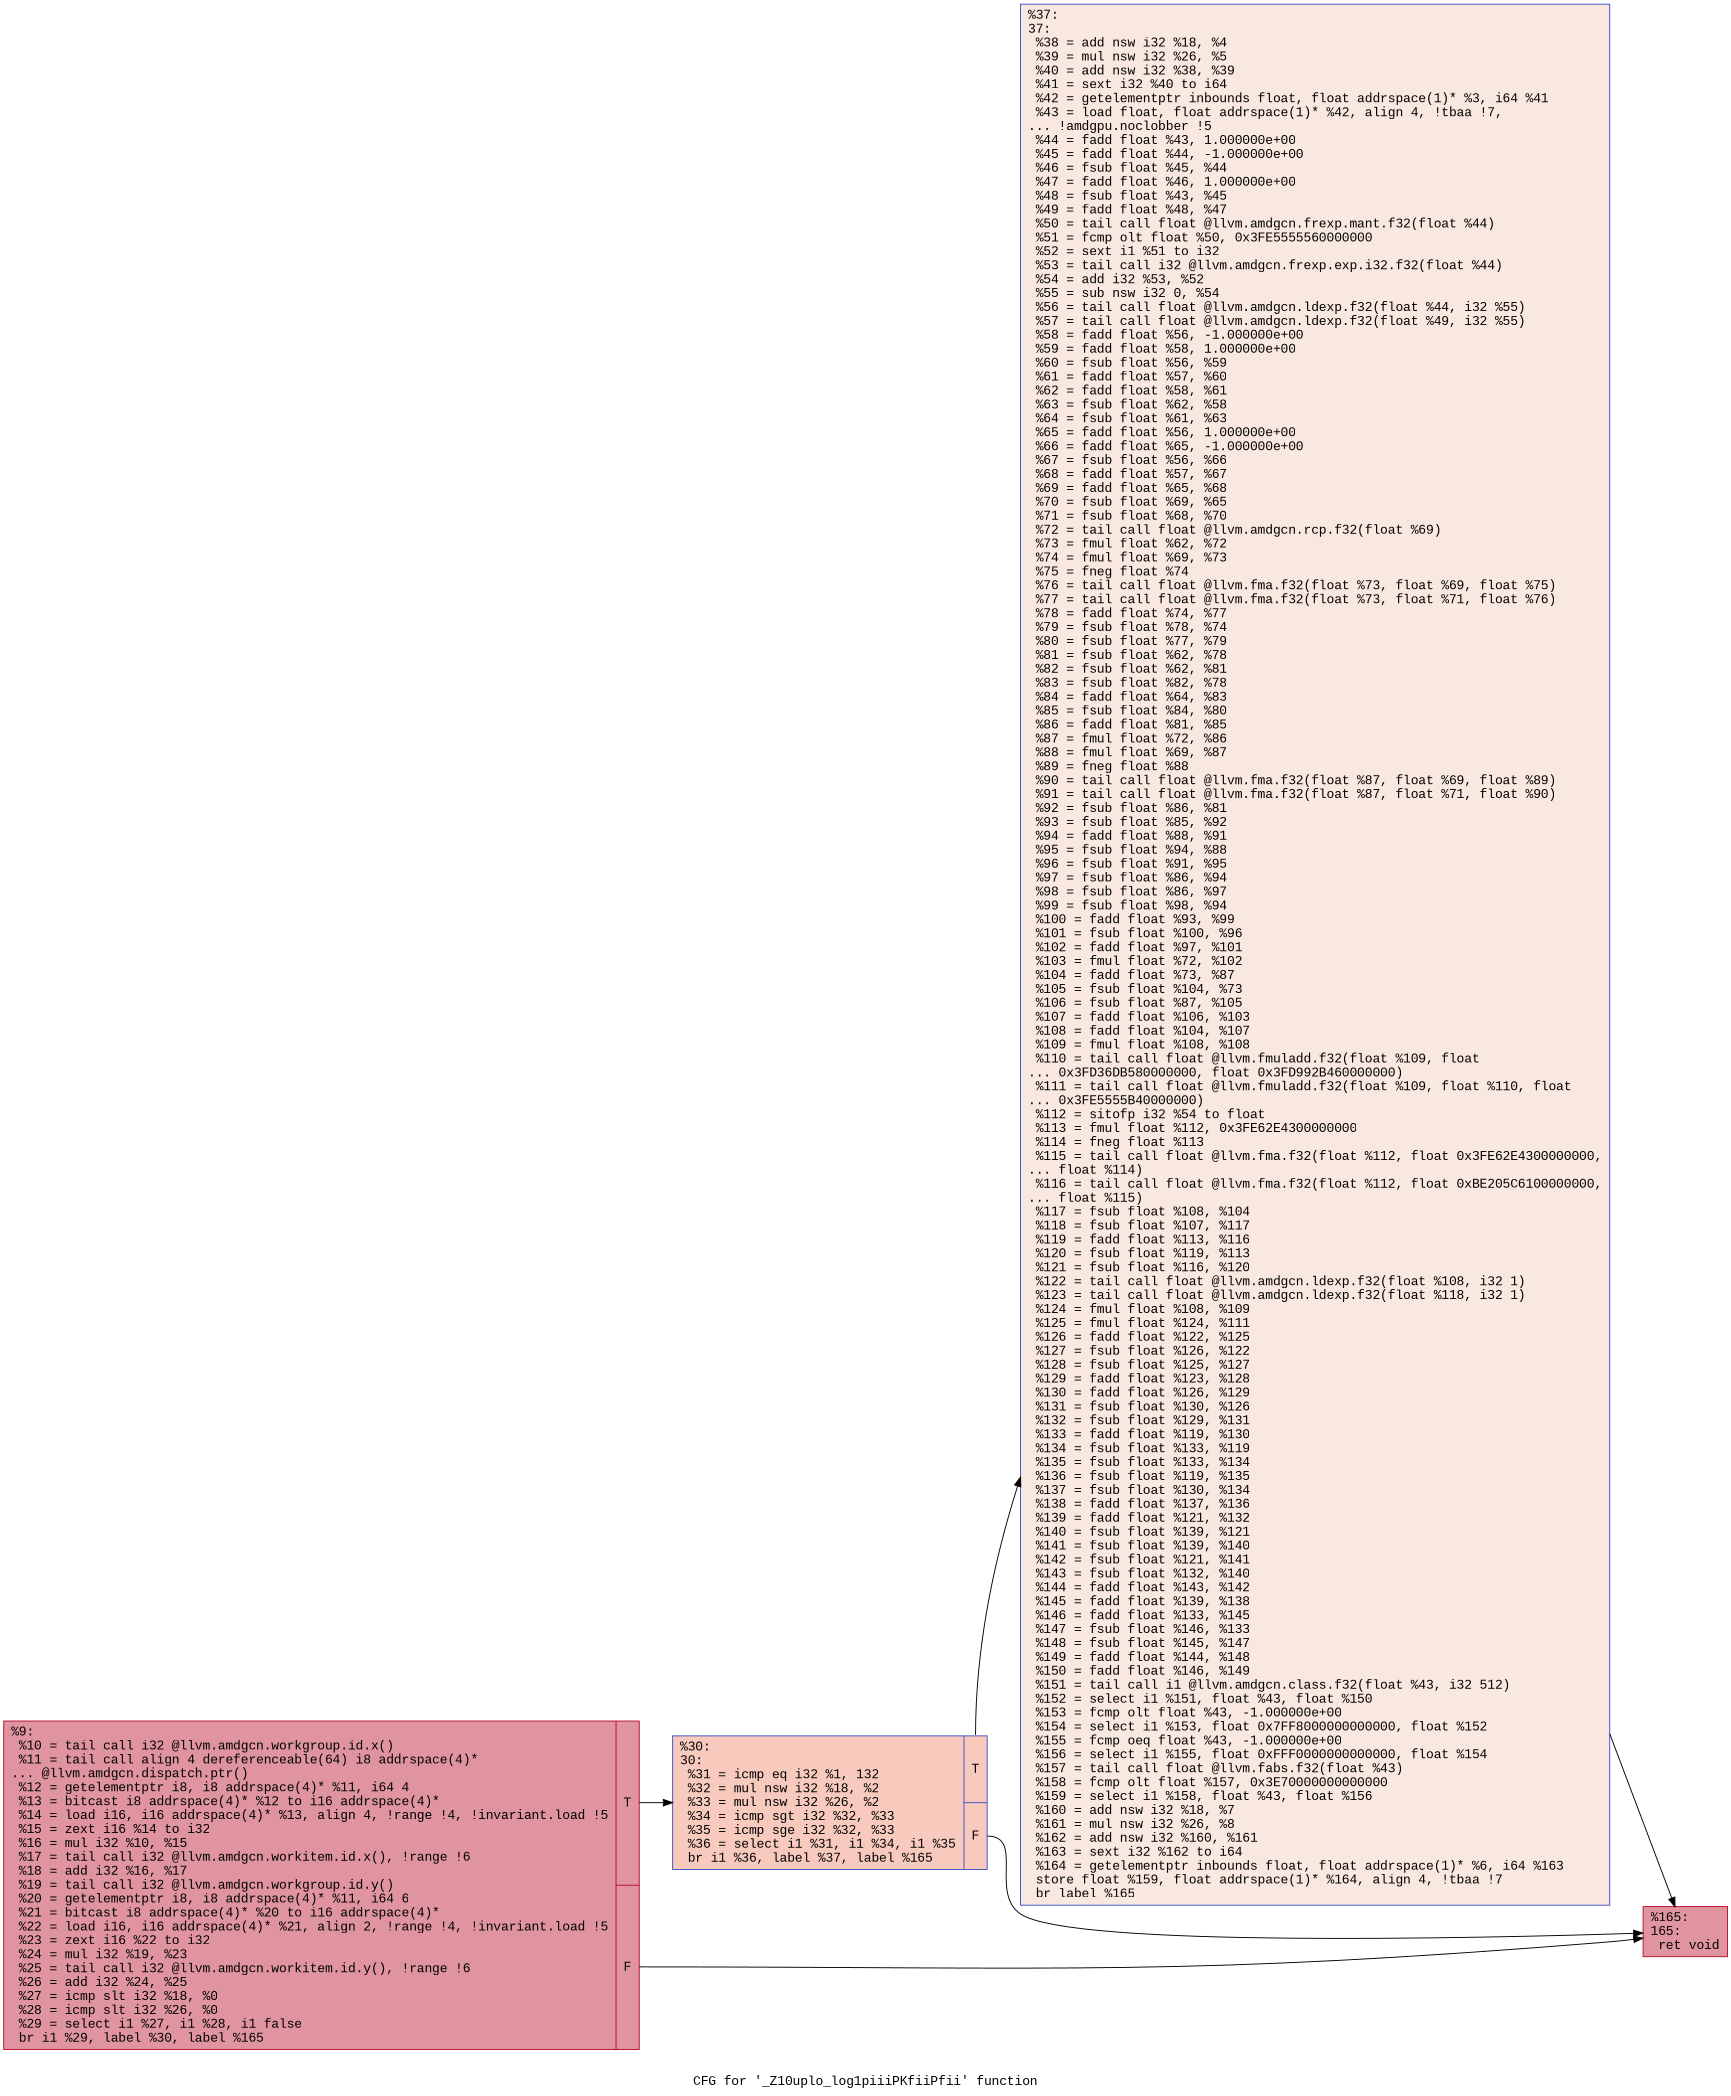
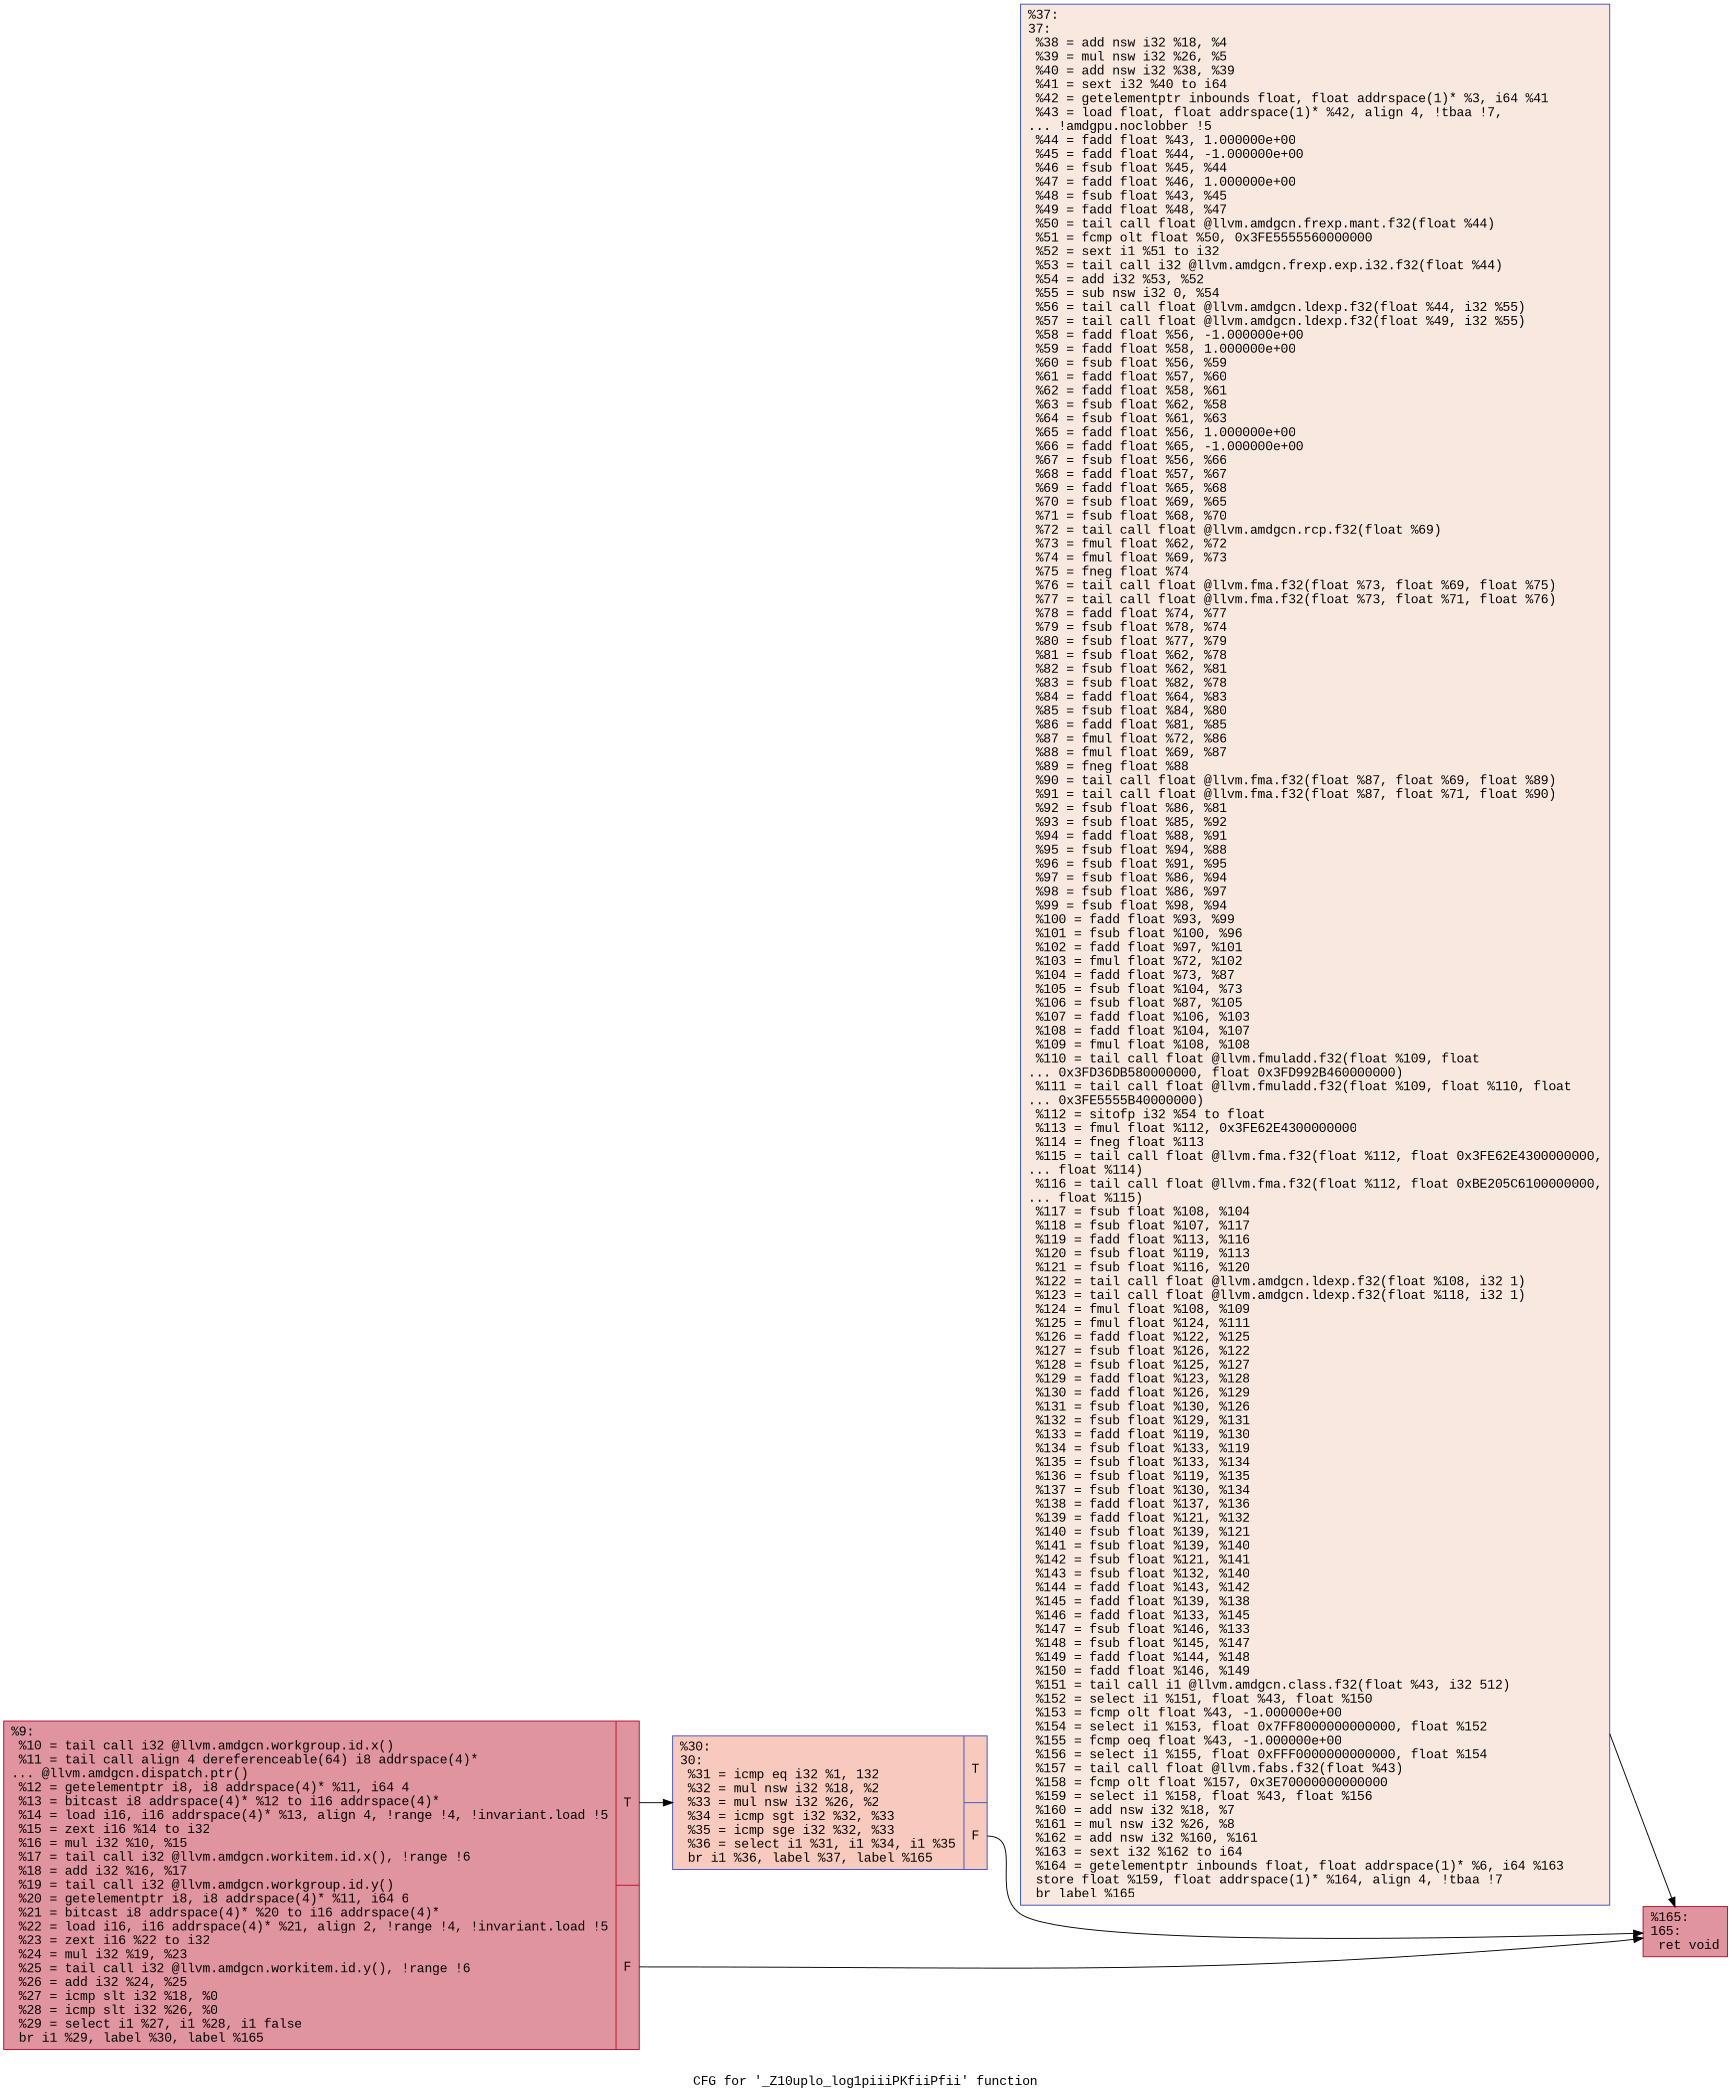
edge "%30:" -> "%37:": removed
